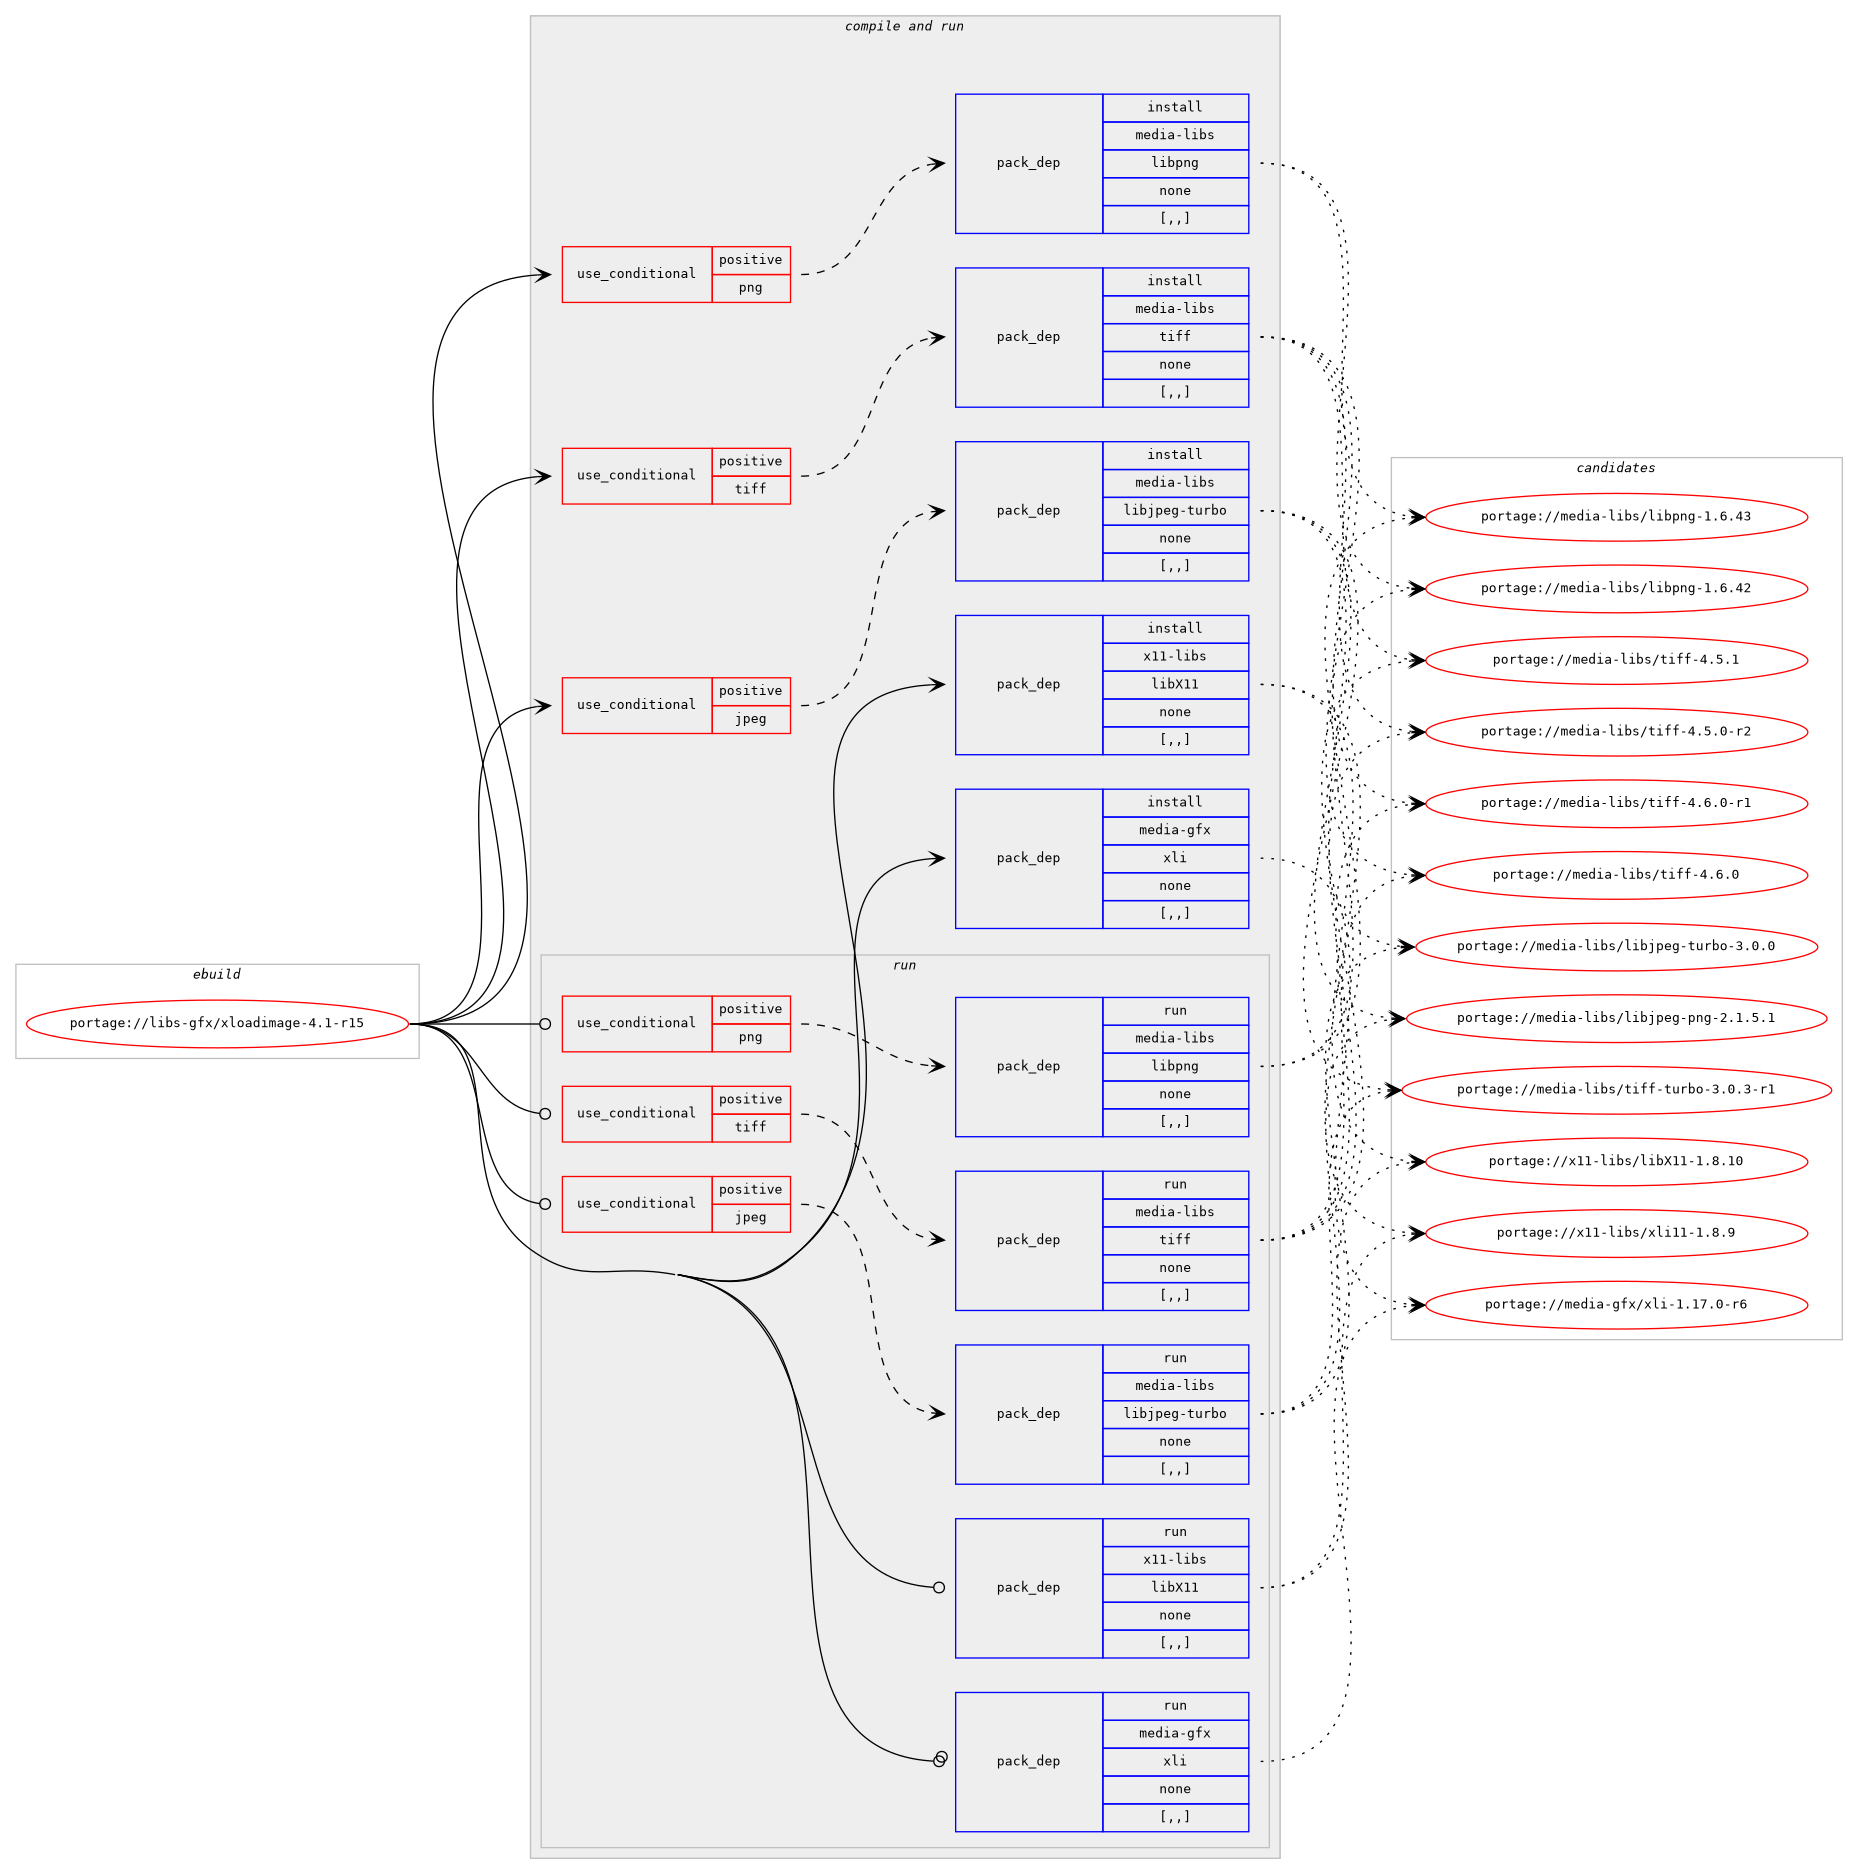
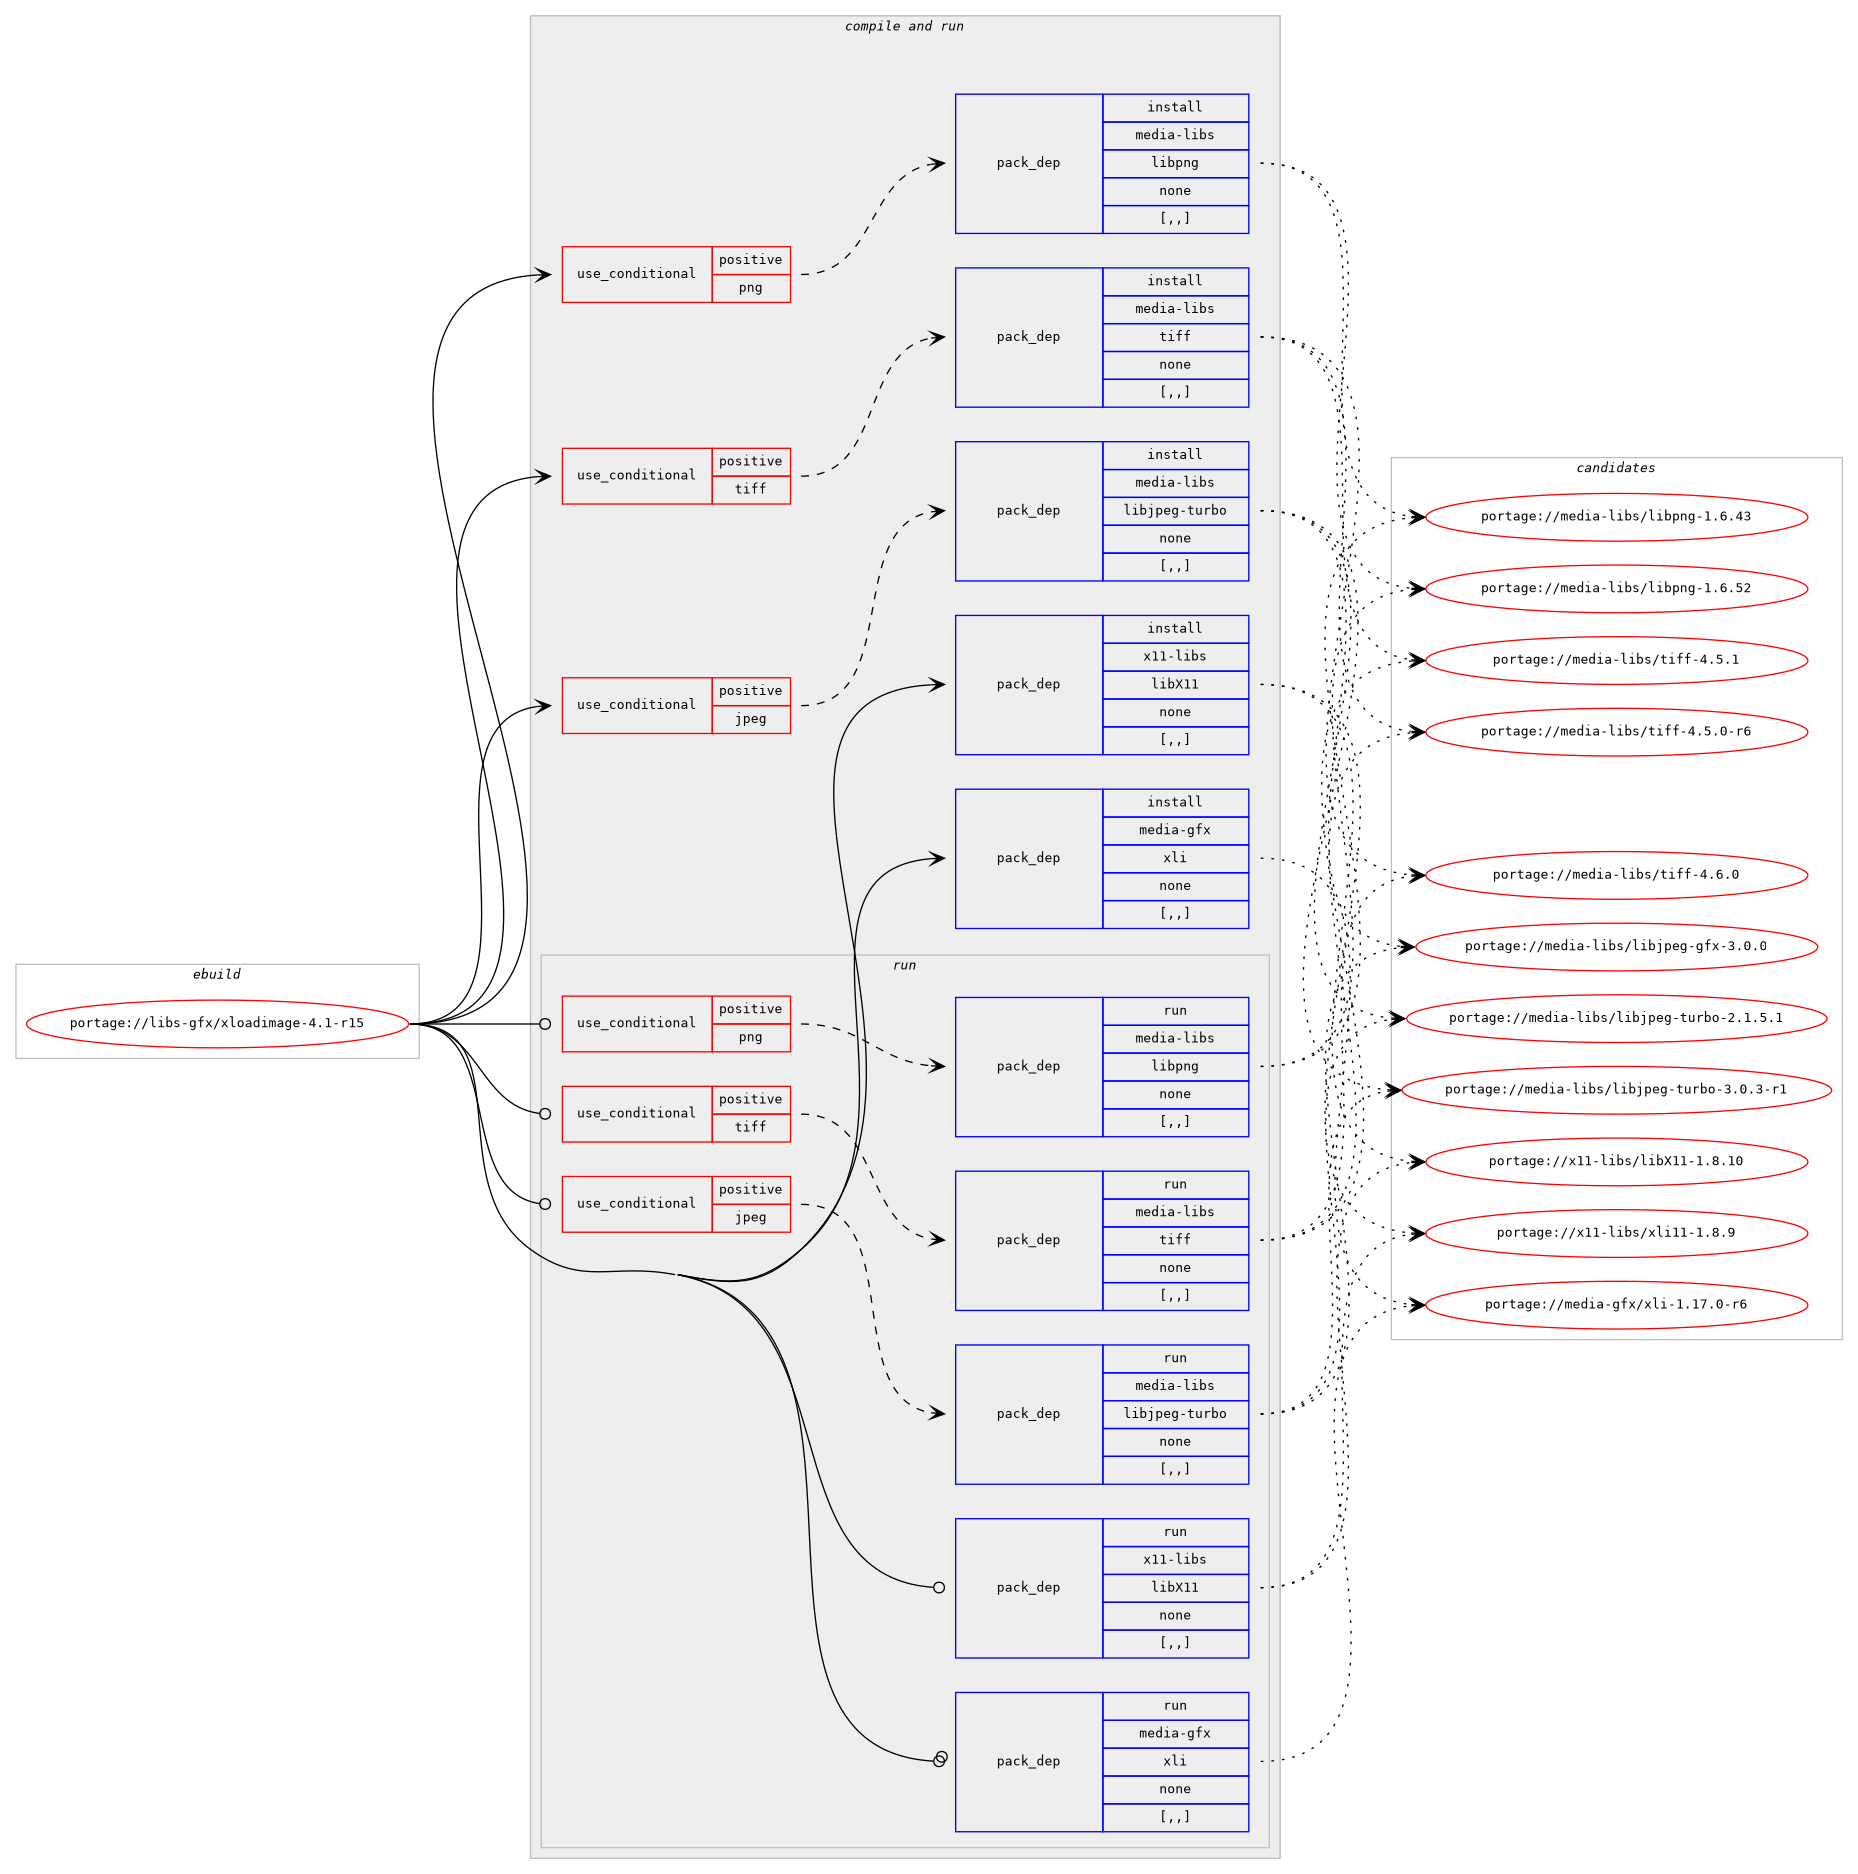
node "portage://media-libs/libpng-1.6.42": label "portage://media-libs/libpng-1.6.42" -> "portage://media-libs/libpng-1.6.52"
node "portage://media-libs/tiff-4.5.0-r2": label "portage://media-libs/tiff-4.5.0-r2" -> "portage://media-libs/tiff-4.5.0-r6"
node "portage://media-libs/tiff-4.6.0-r1": removed
node "portage://media-libs/libjpeg-turbo-3.0.0": label "portage://media-libs/libjpeg-turbo-3.0.0" -> "portage://media-libs/libjpeg-gfx-3.0.0"
node "portage://media-libs/libjpeg-png-2.1.5.1": label "portage://media-libs/libjpeg-png-2.1.5.1" -> "portage://media-libs/libjpeg-turbo-2.1.5.1"
node "portage://media-libs/tiff-turbo-3.0.3-r1": label "portage://media-libs/tiff-turbo-3.0.3-r1" -> "portage://media-libs/libjpeg-turbo-3.0.3-r1"
